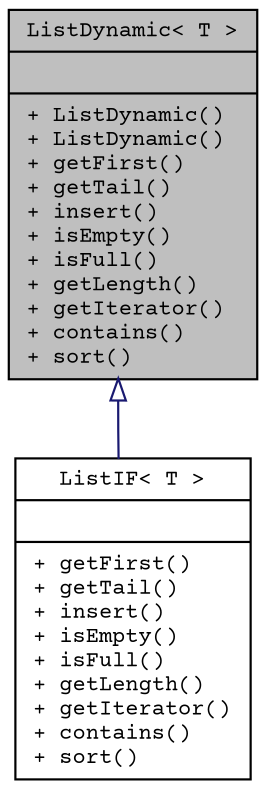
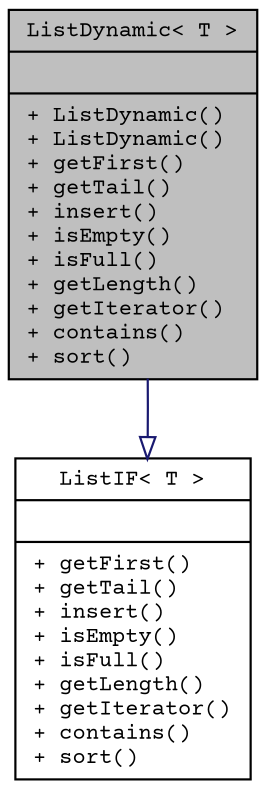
edge "ListIF< T >" -> "ListDynamic< T >": reversed
